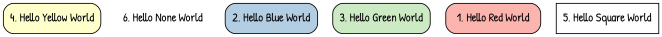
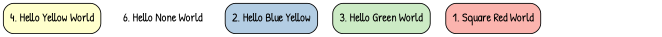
node "2. Hello Blue World": label "2. Hello Blue World" -> "2. Hello Blue Yellow"
node "1. Hello Red World": label "1. Hello Red World" -> "1. Square Red World"
node "5. Hello Square World": removed
